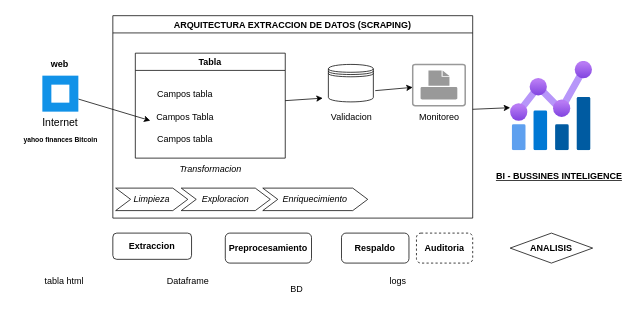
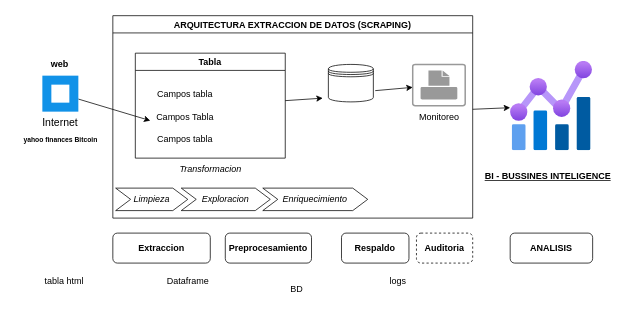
node "Validacion": removed
node "BI - BUSSINES INTELIGENCE": moved (559, 177) -> (548, 177)
node "Extraccion": size 79x26 -> 98x30
node "ANALISIS": shape diamond -> rounded rectangle
